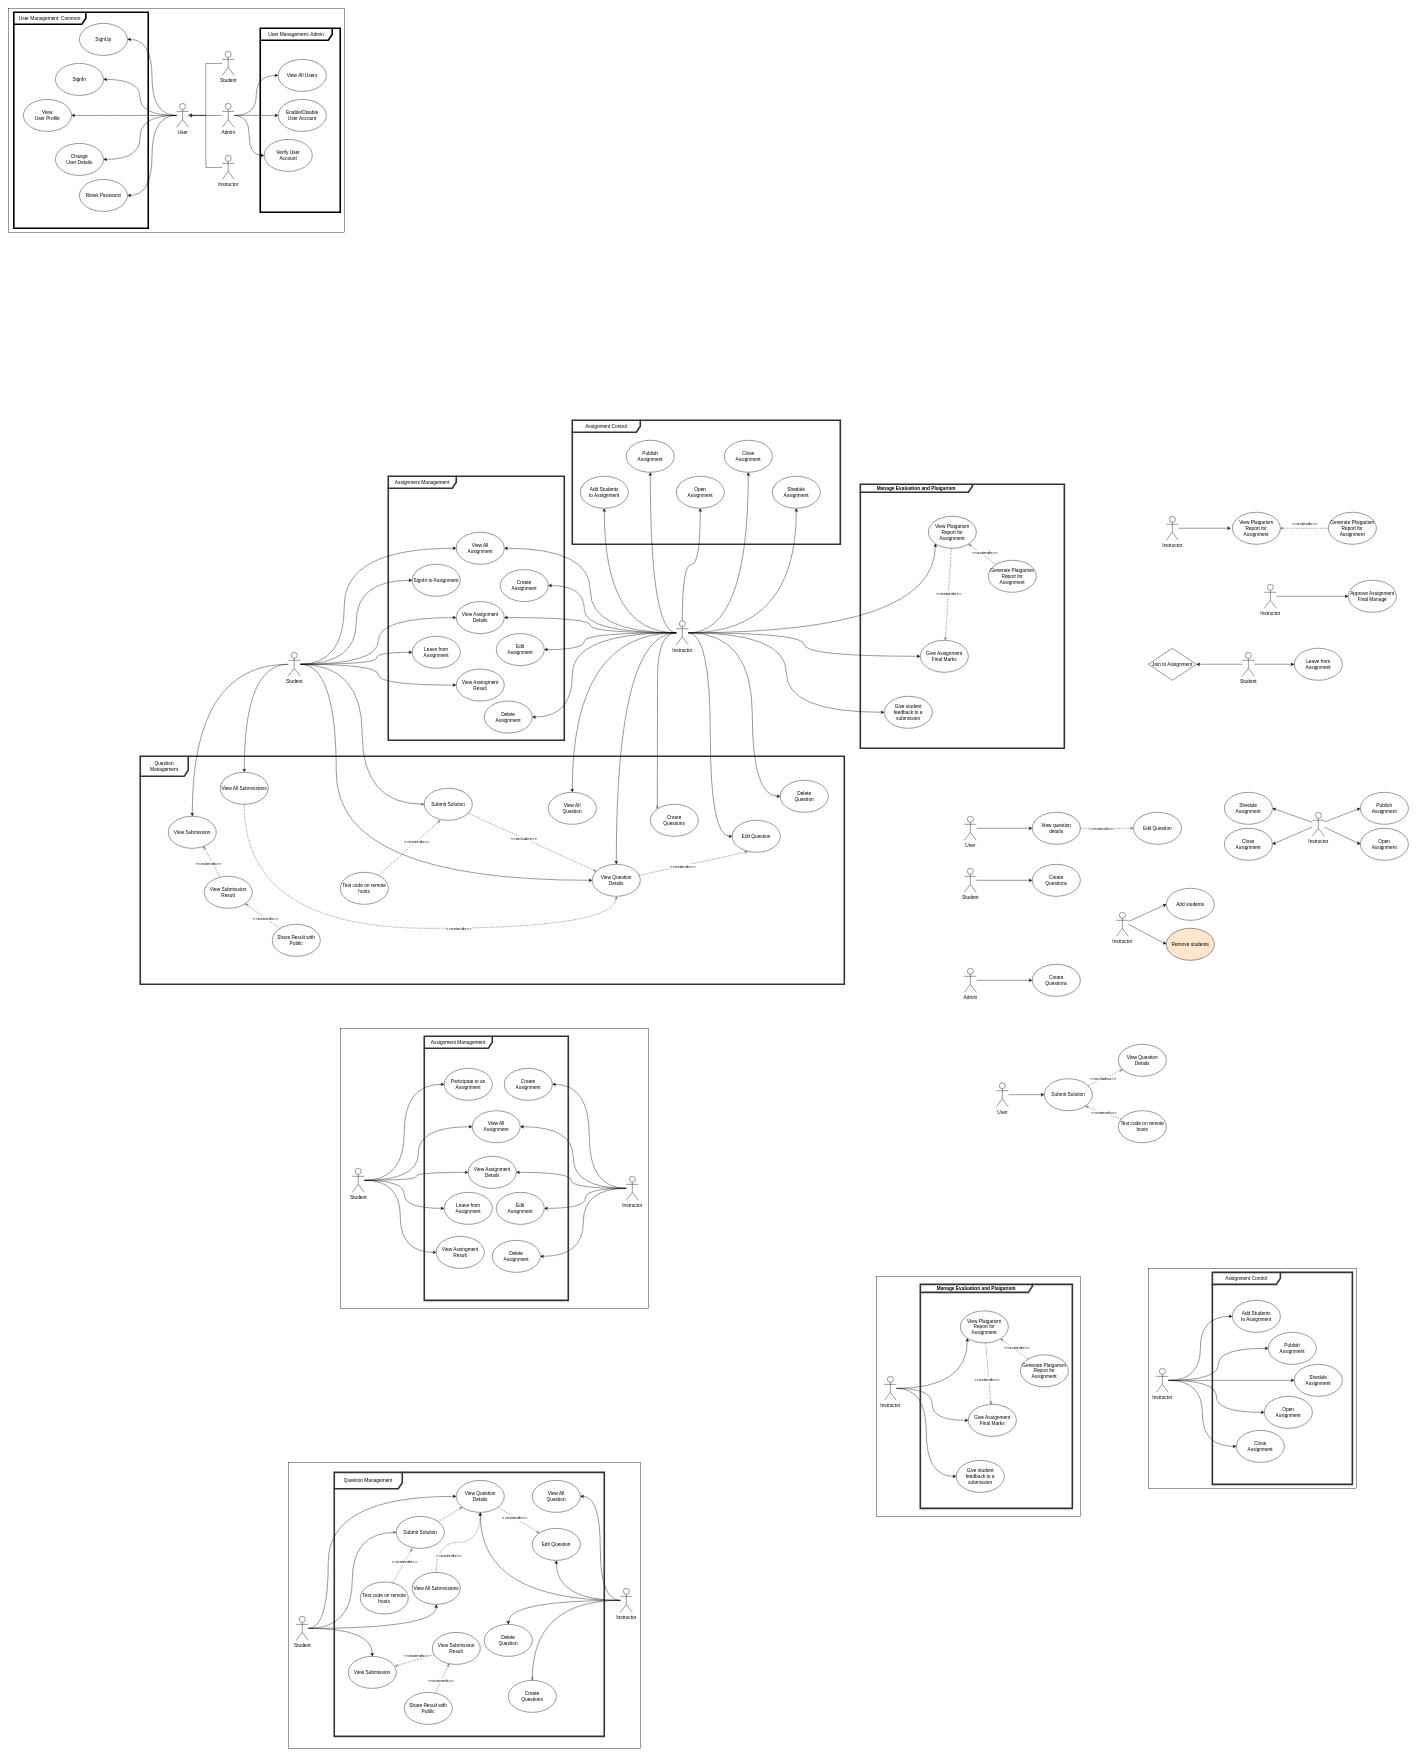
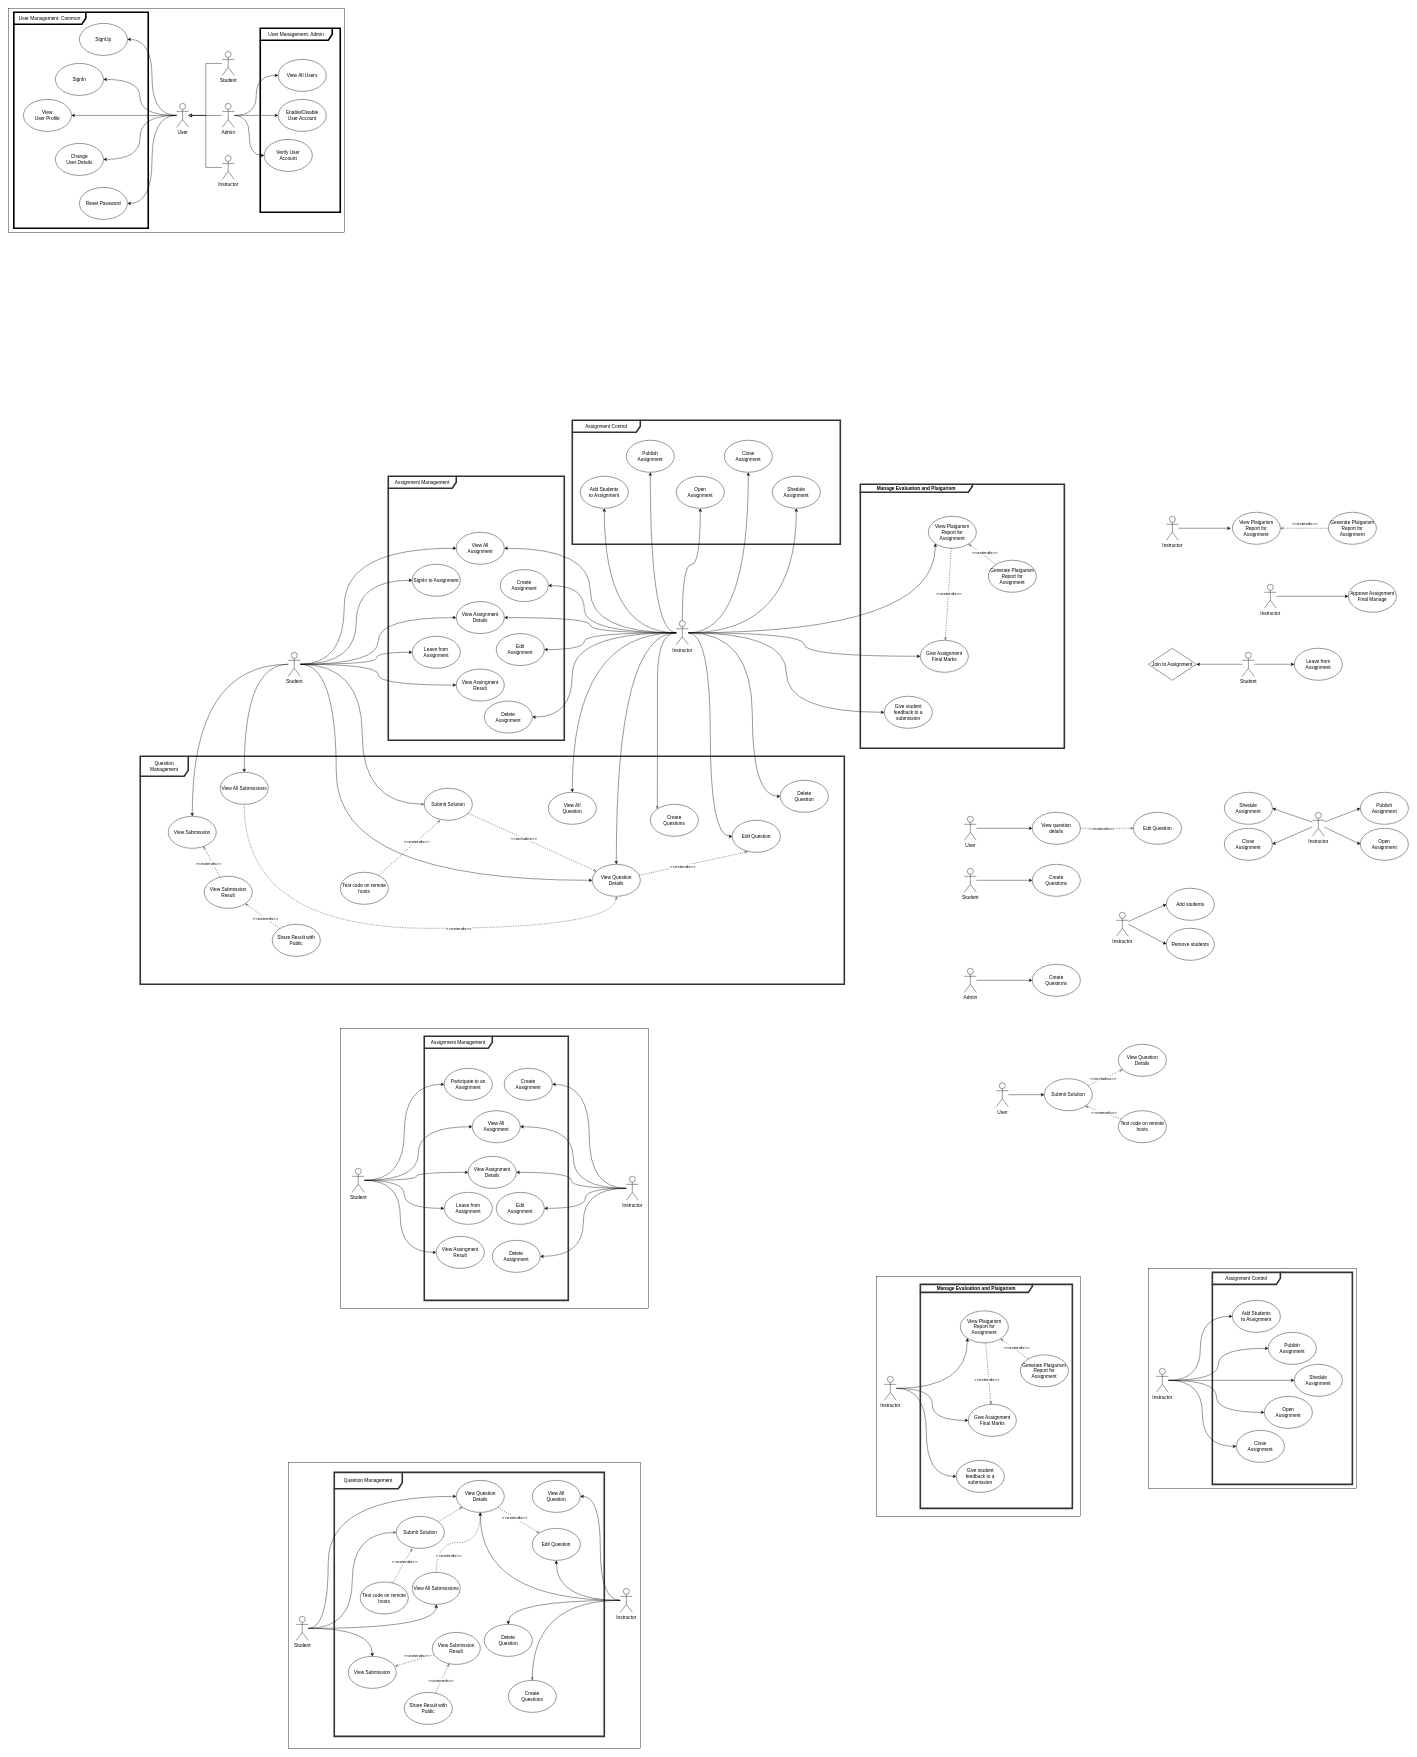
node "Reset Password": moved (103, 195) -> (103, 203)
node "Remove students": fillcolor #ffe6cc -> #ffffff
